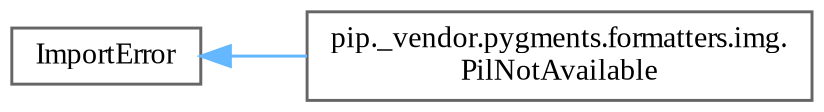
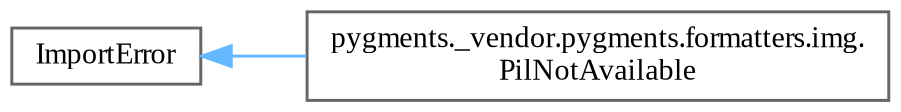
node "pip._vendor.pygments.formatters.img. PilNotAvailable": label "pip._vendor.pygments.formatters.img. PilNotAvailable" -> "pygments._vendor.pygments.formatters.img. PilNotAvailable"
